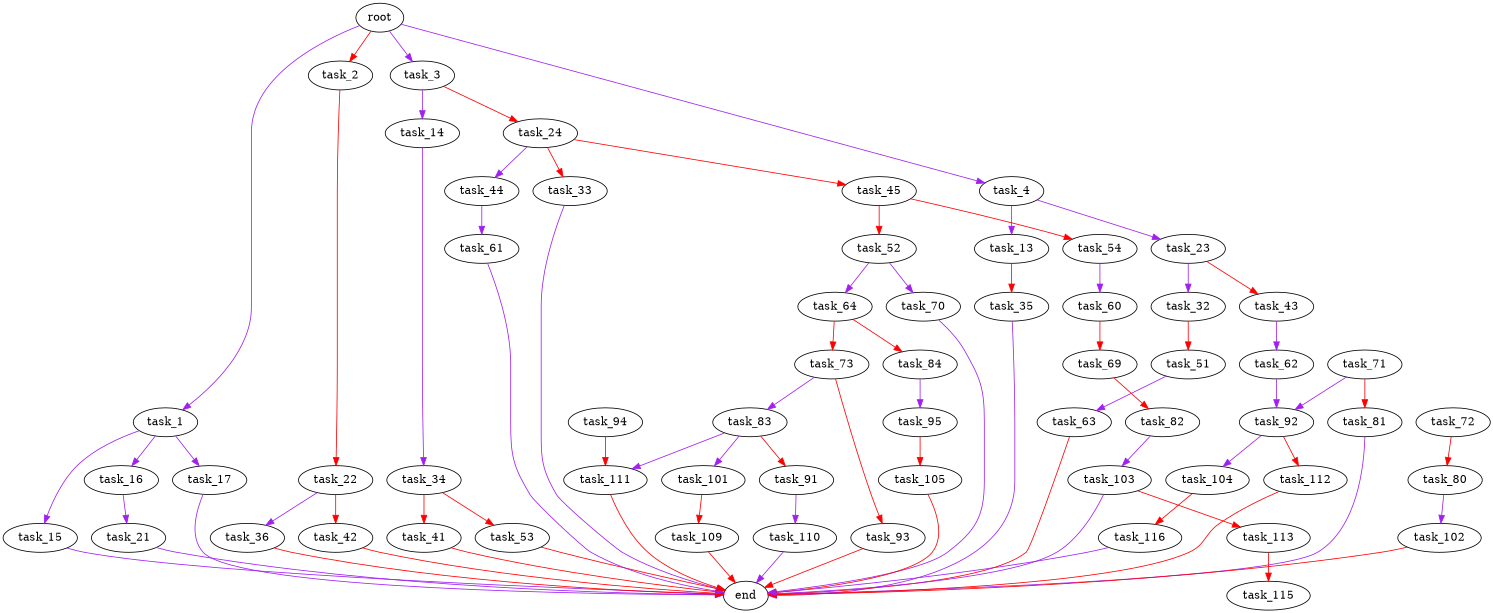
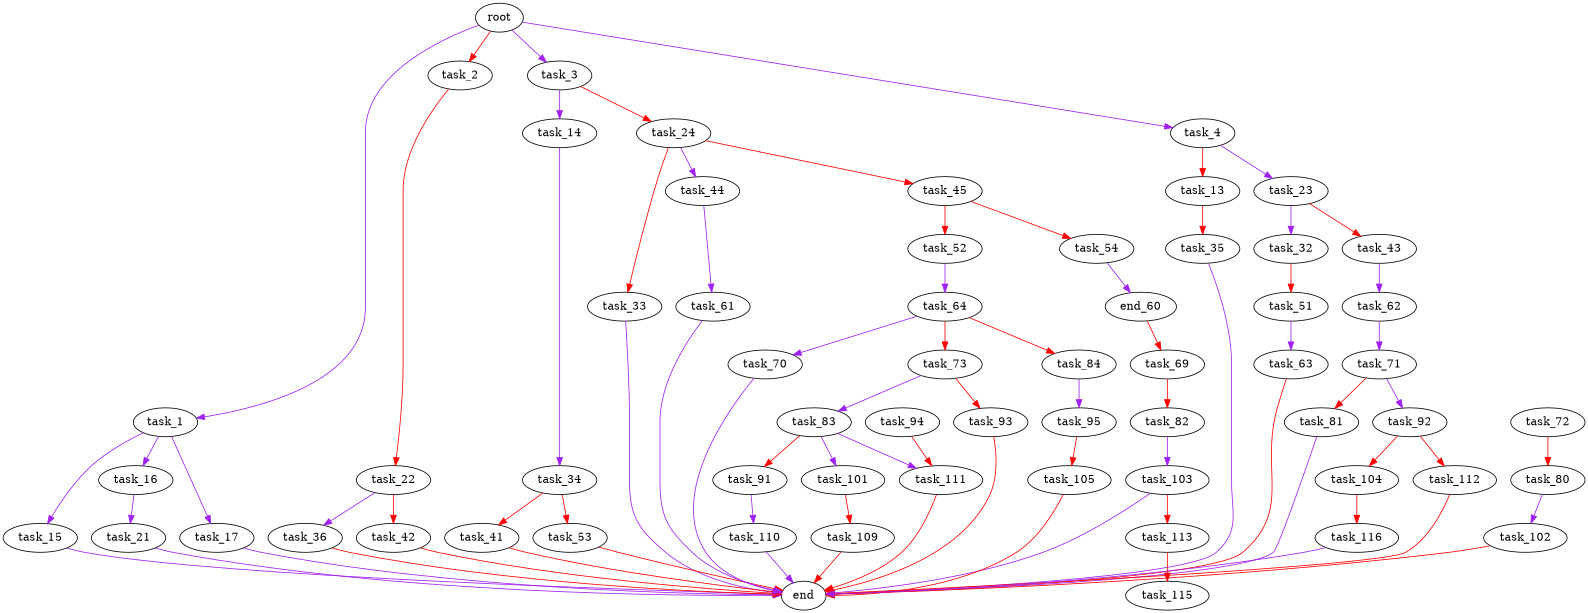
edge "task_4" -> "task_13": color purple -> red
edge "task_52" -> "task_70": now "task_64" -> "task_70"
node "task_60": label "task_60" -> "end_60"
edge "task_62" -> "task_92": now "task_62" -> "task_71"
edge "task_92" -> "task_104": color purple -> red
